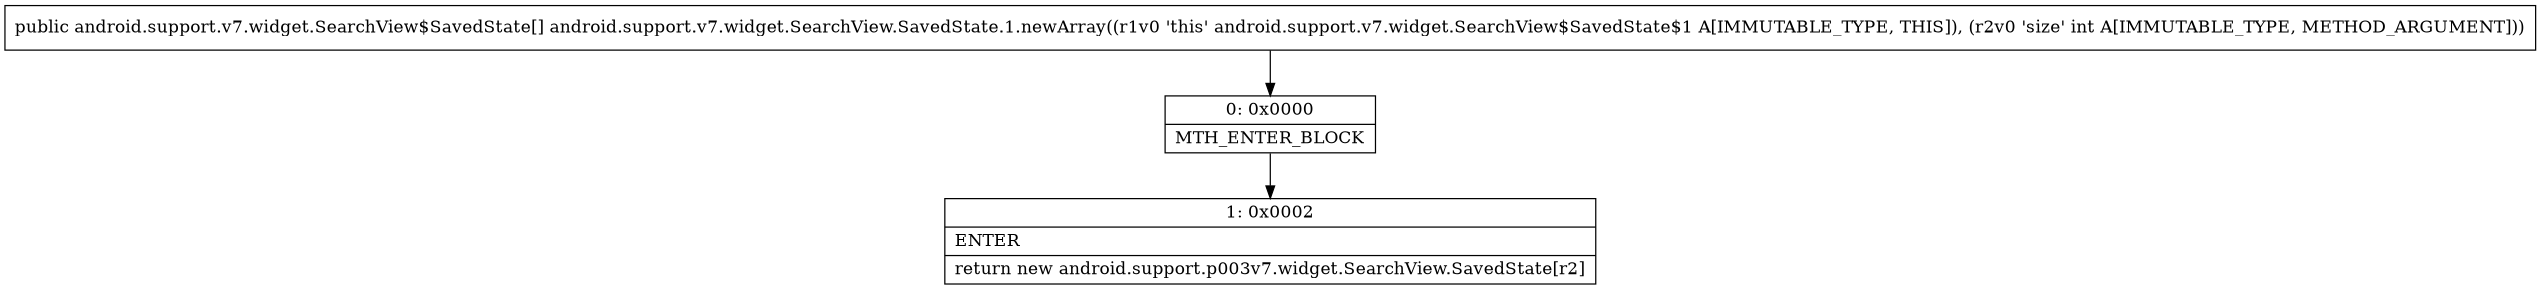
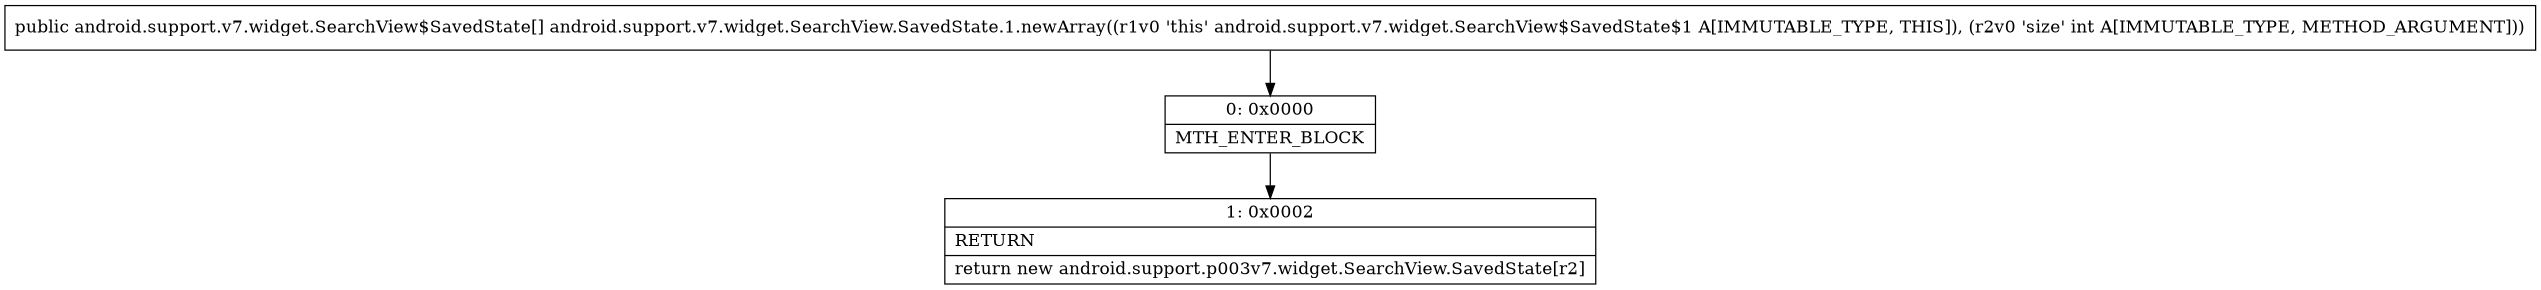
node "1: 0x0002": text "ENTER" -> "RETURN"
